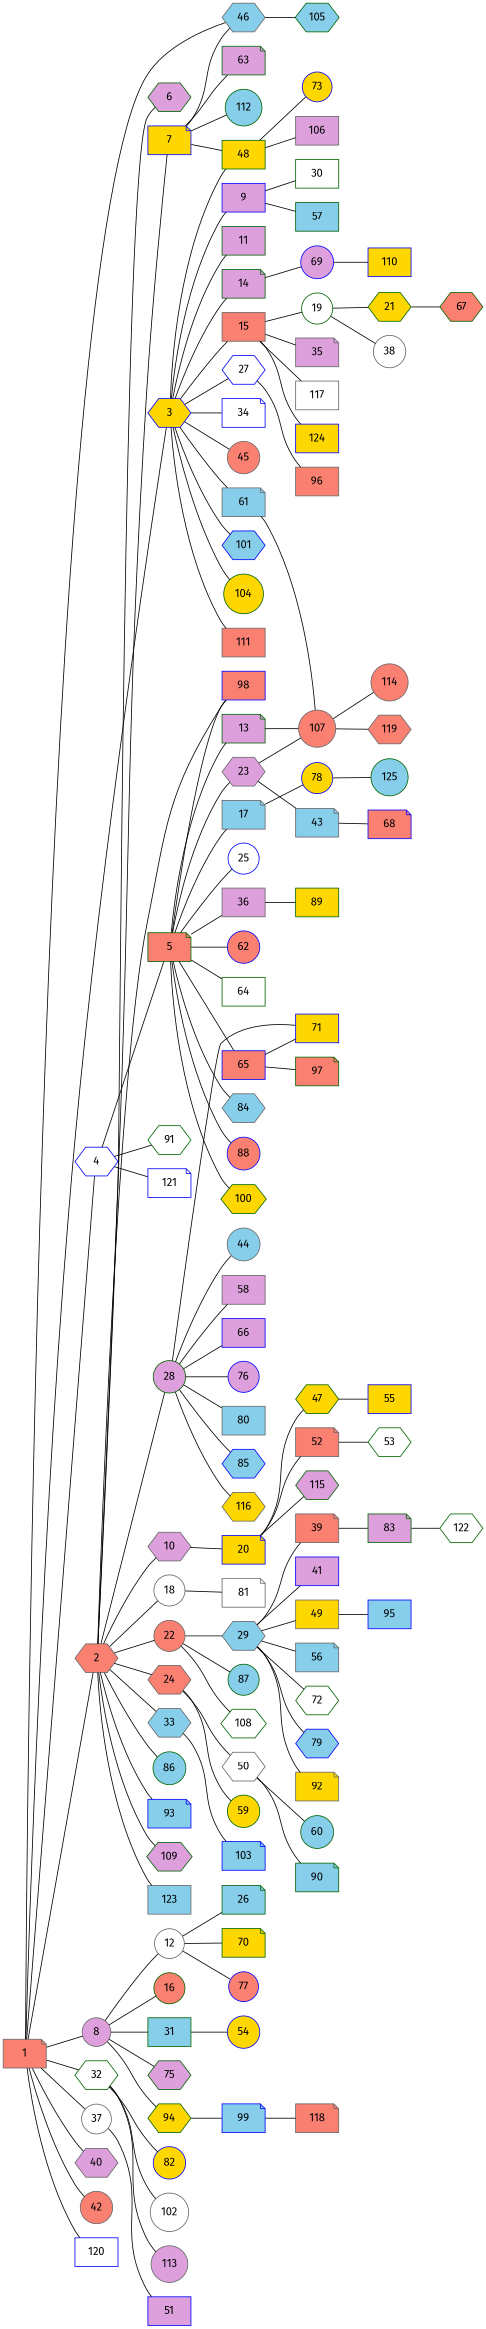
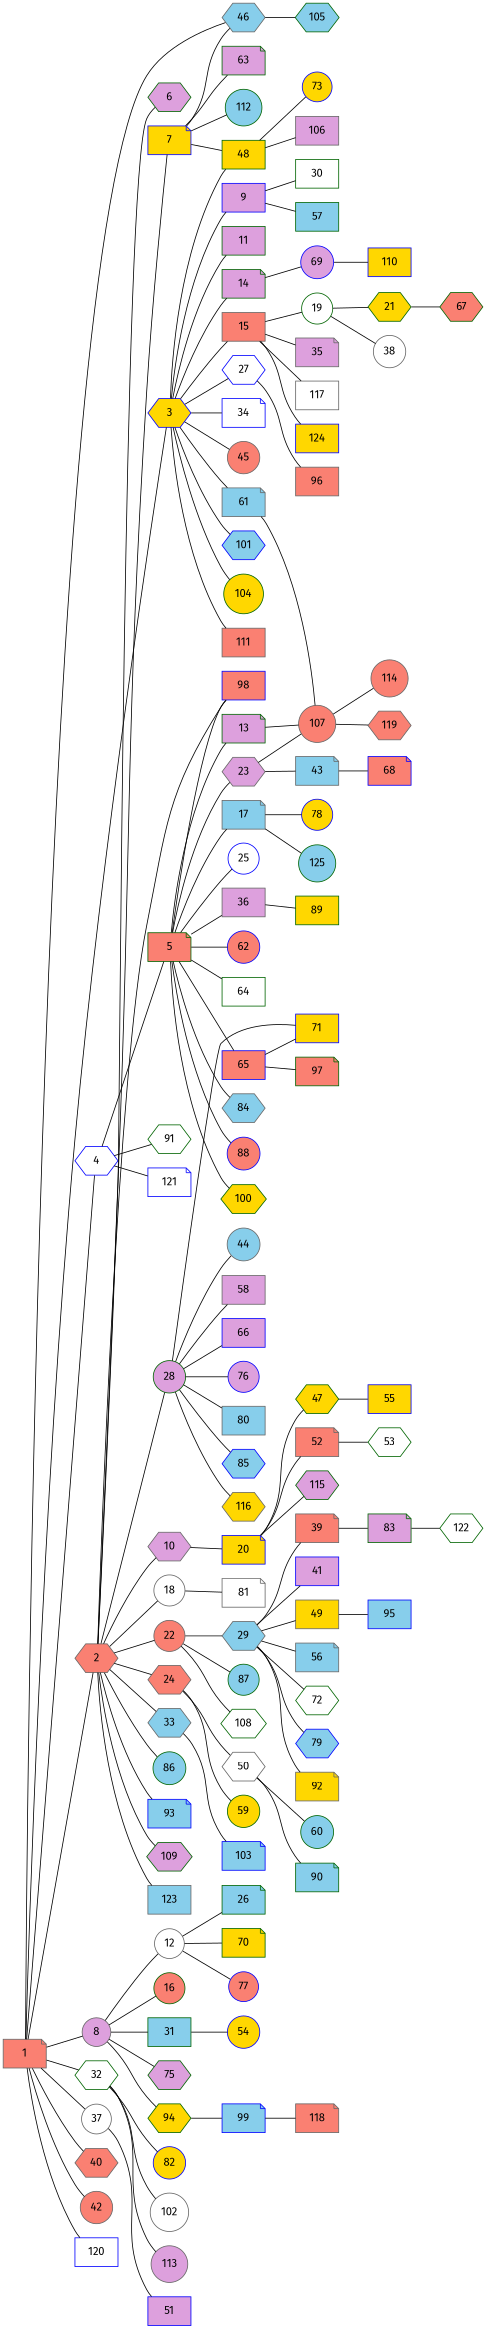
edge "125" -- "78": now "125" -- "17"
node "40": fillcolor plum -> salmon
